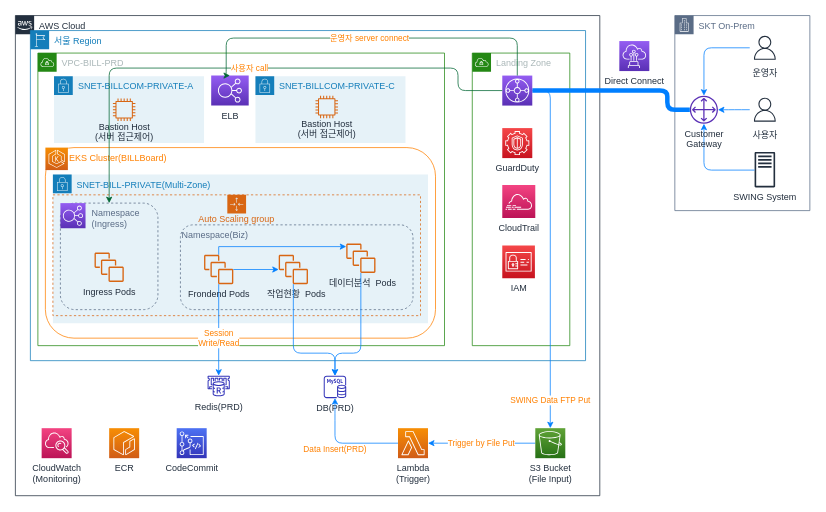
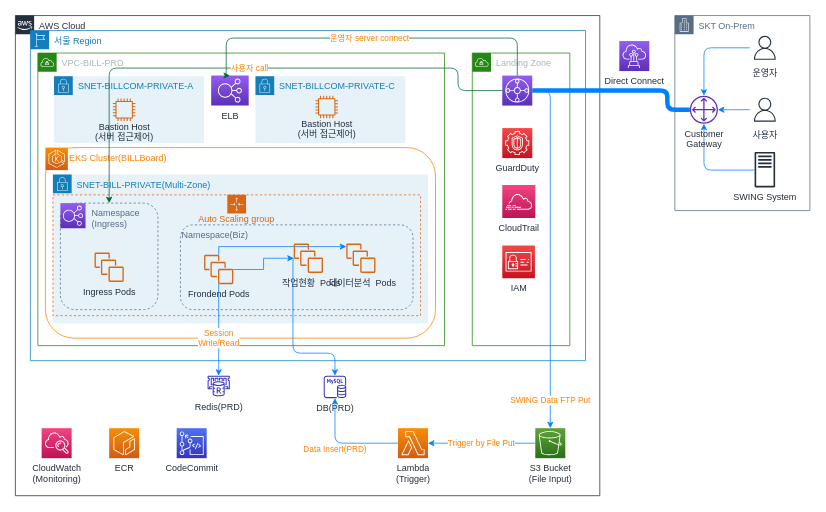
node "작업현황 Pods": moved (293, 269) -> (308, 258)
edge "데이터분석 Pods" -> "DB(PRD)": removed
